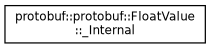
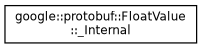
node "protobuf::protobuf::FloatValue ::_Internal": label "protobuf::protobuf::FloatValue ::_Internal" -> "google::protobuf::FloatValue ::_Internal"
